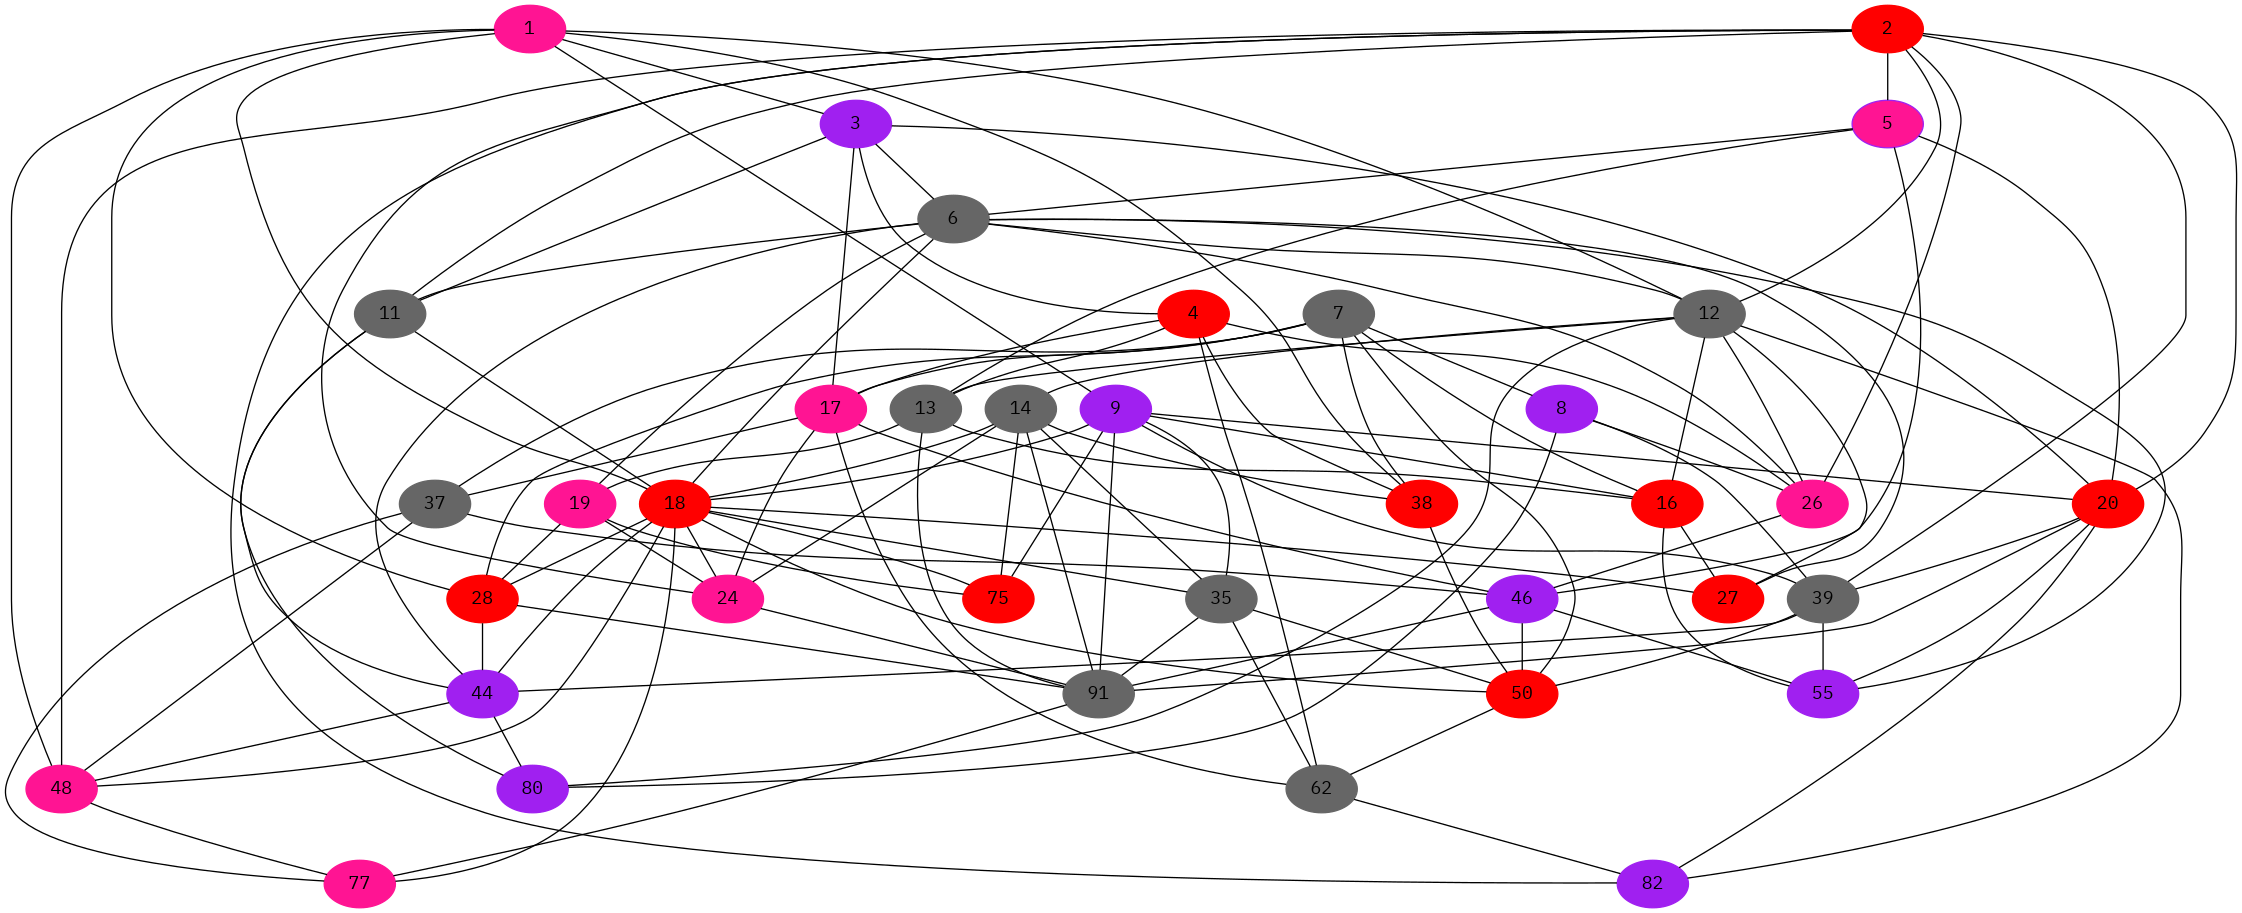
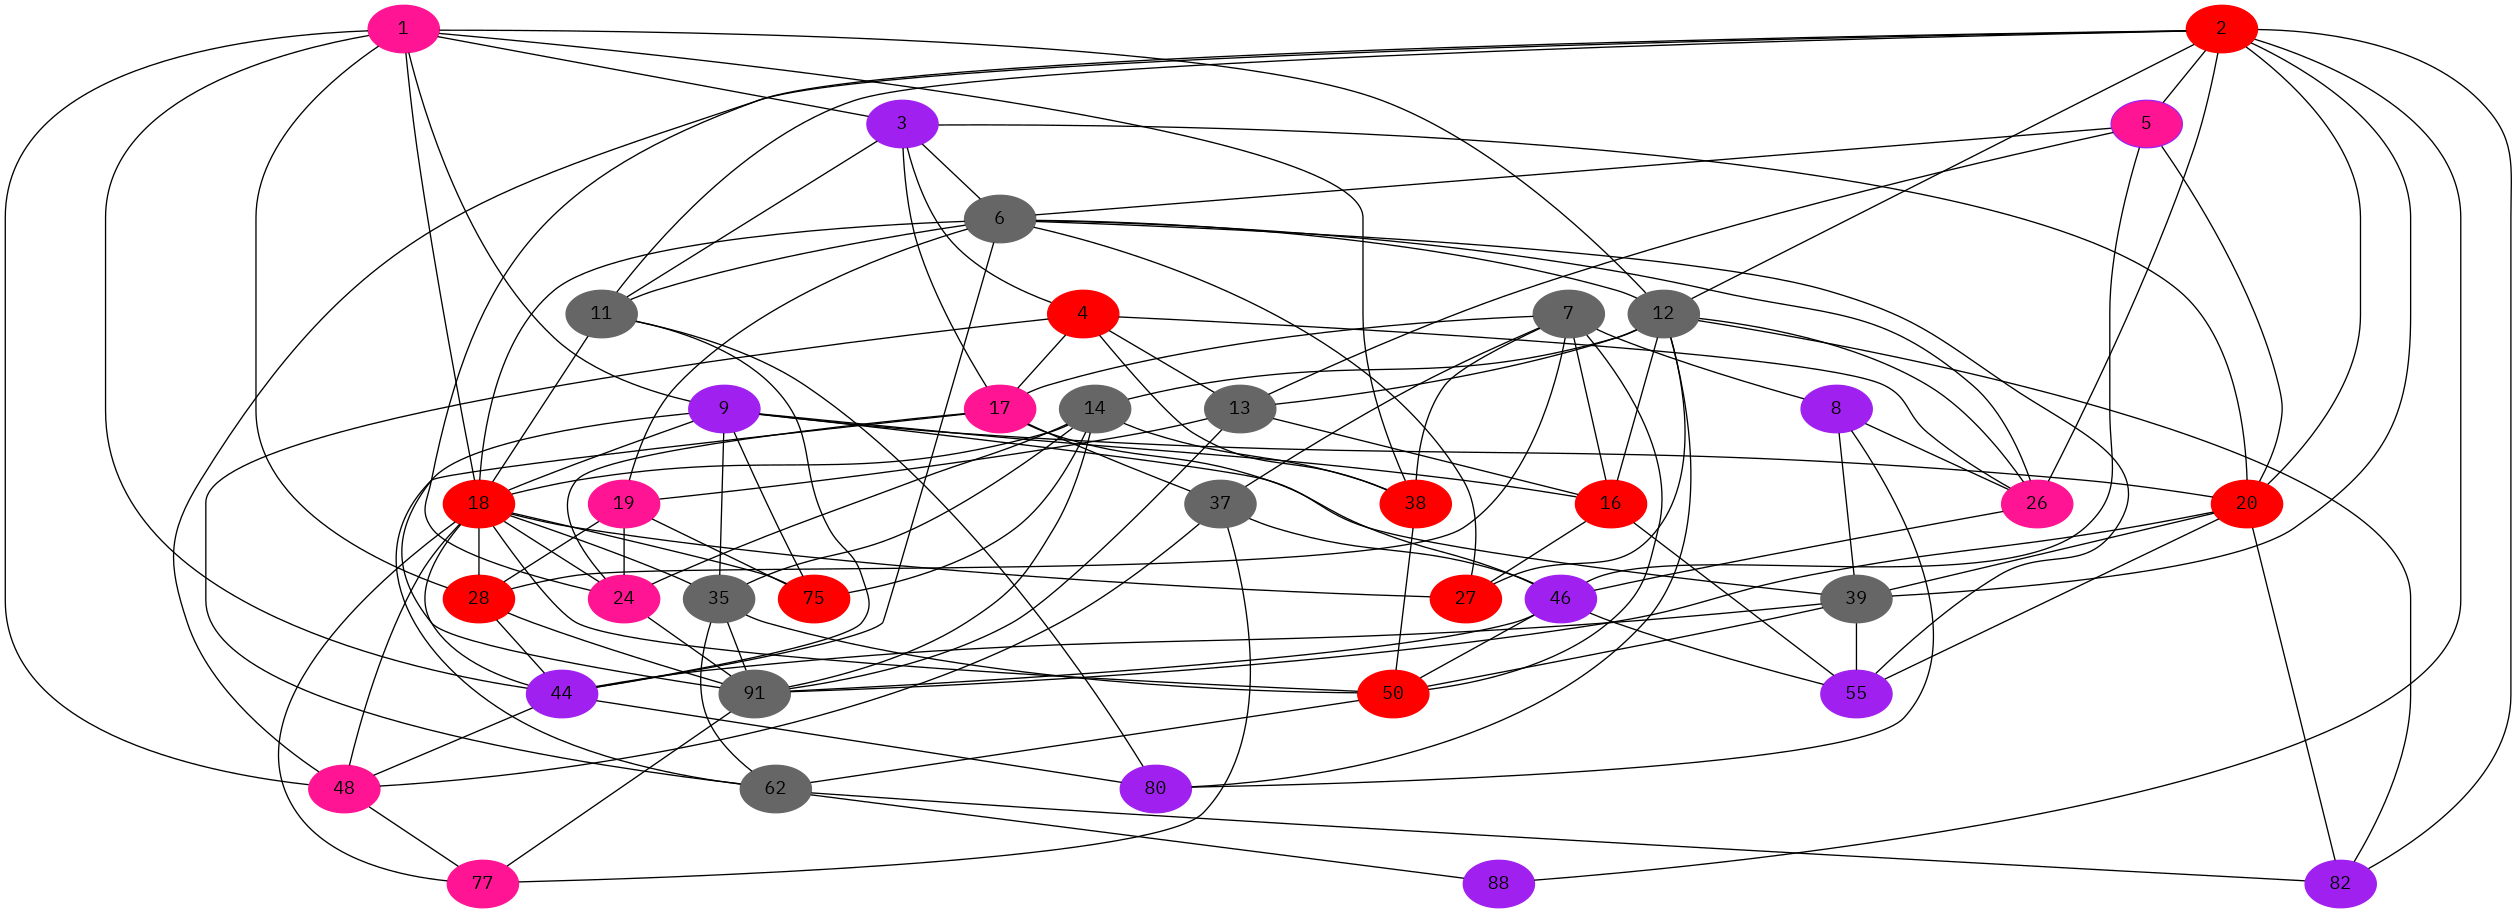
edge "1" -- "44": added
node "88": added
